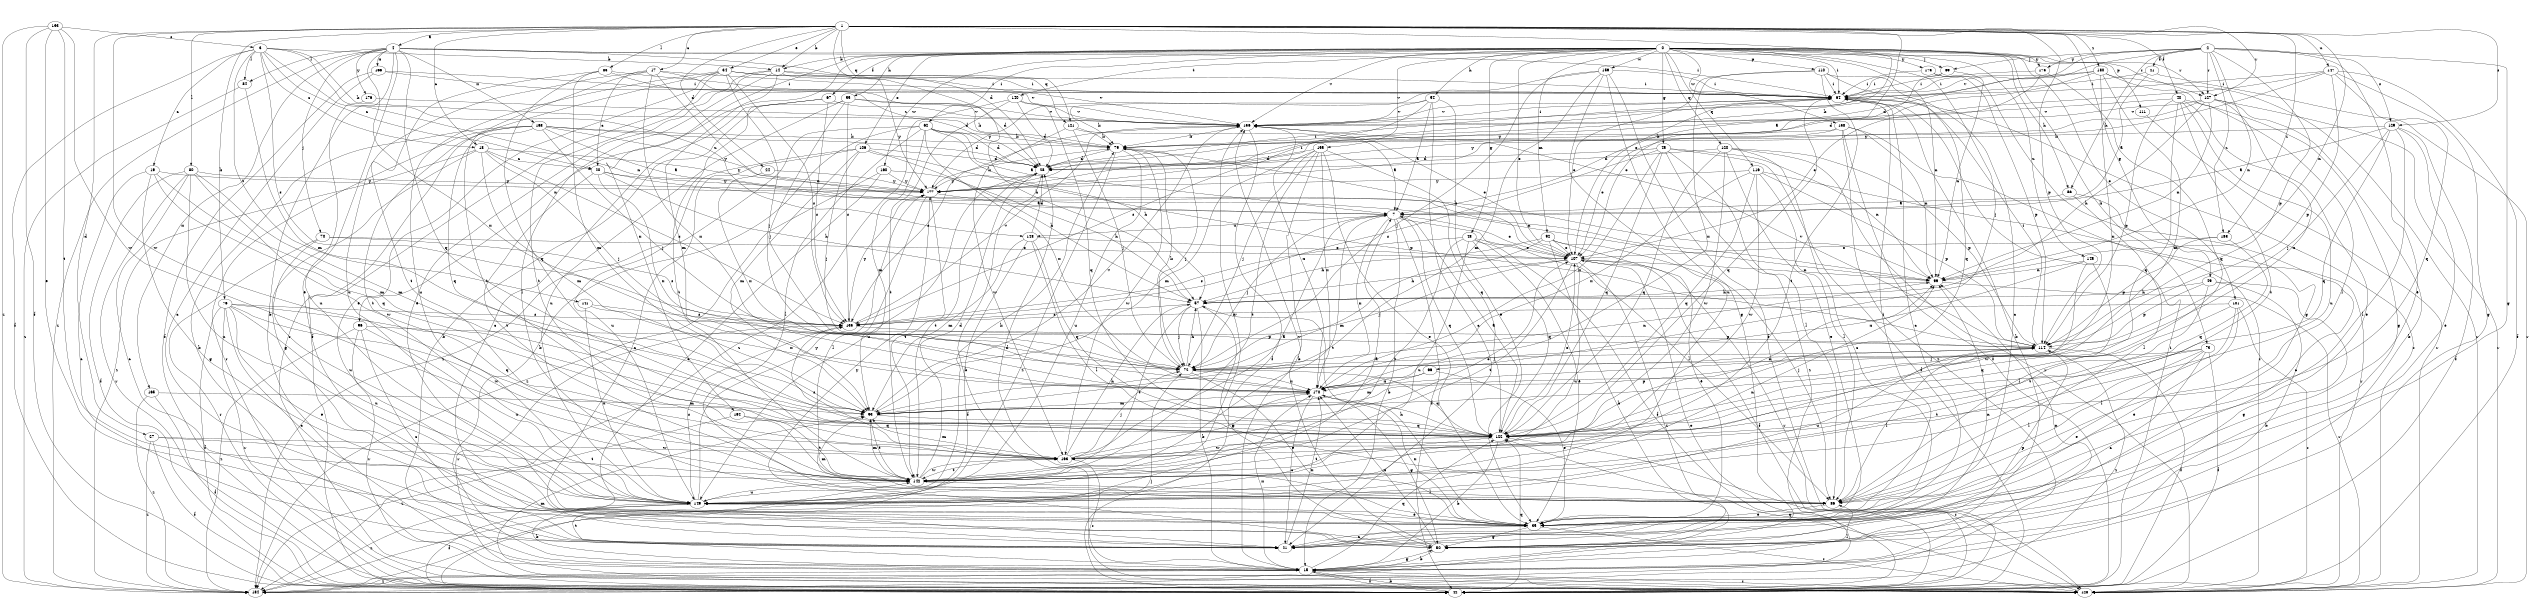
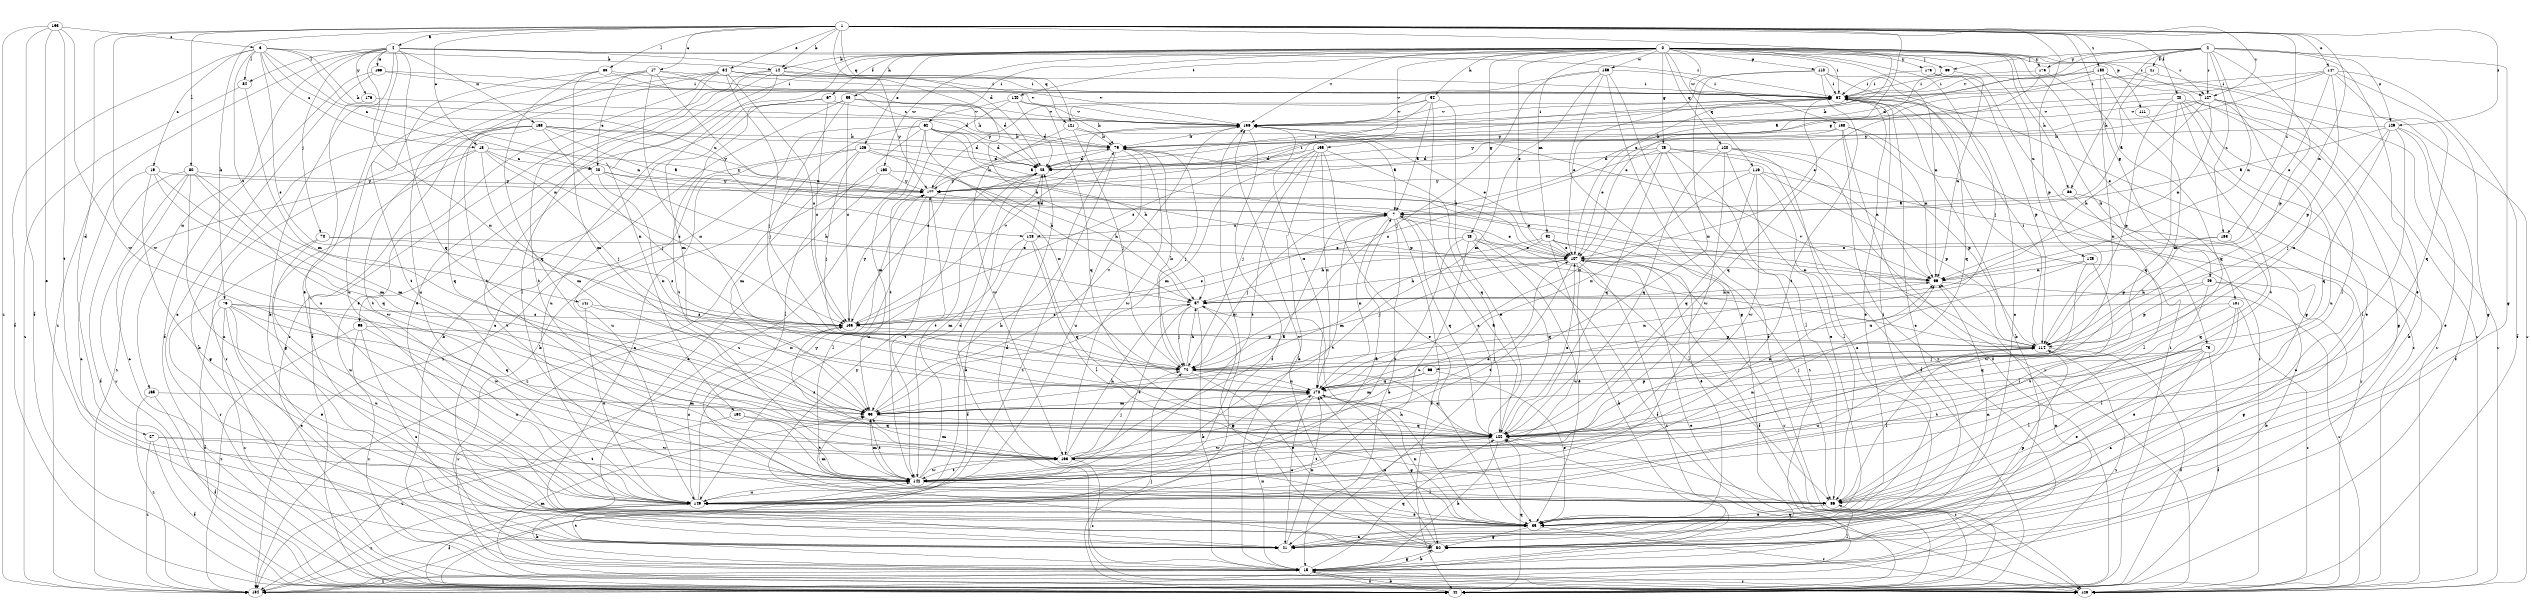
edge "147" -> "28": label "d" -> "g"
node "24": removed
edge "147" -> "107": added, label "o"
edge "64" -> "35": added, label "e"
